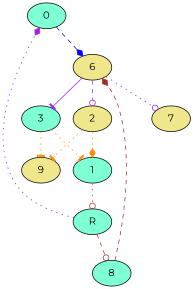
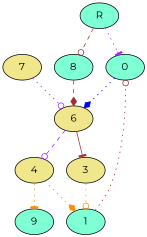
edge "0" -> "6": style dashed -> dotted
edge "6" -> "7": reversed
edge "6" -> "3": color purple -> brown
node "3": fillcolor aquamarine -> khaki
node "2": label "2" -> "4"
edge "3" -> "1": arrowhead tee -> odot
edge "R" -> "0": arrowhead diamond -> tee
edge "3" -> "9": removed
node "9": fillcolor khaki -> aquamarine
edge "1" -> "R": now "1" -> "0"
